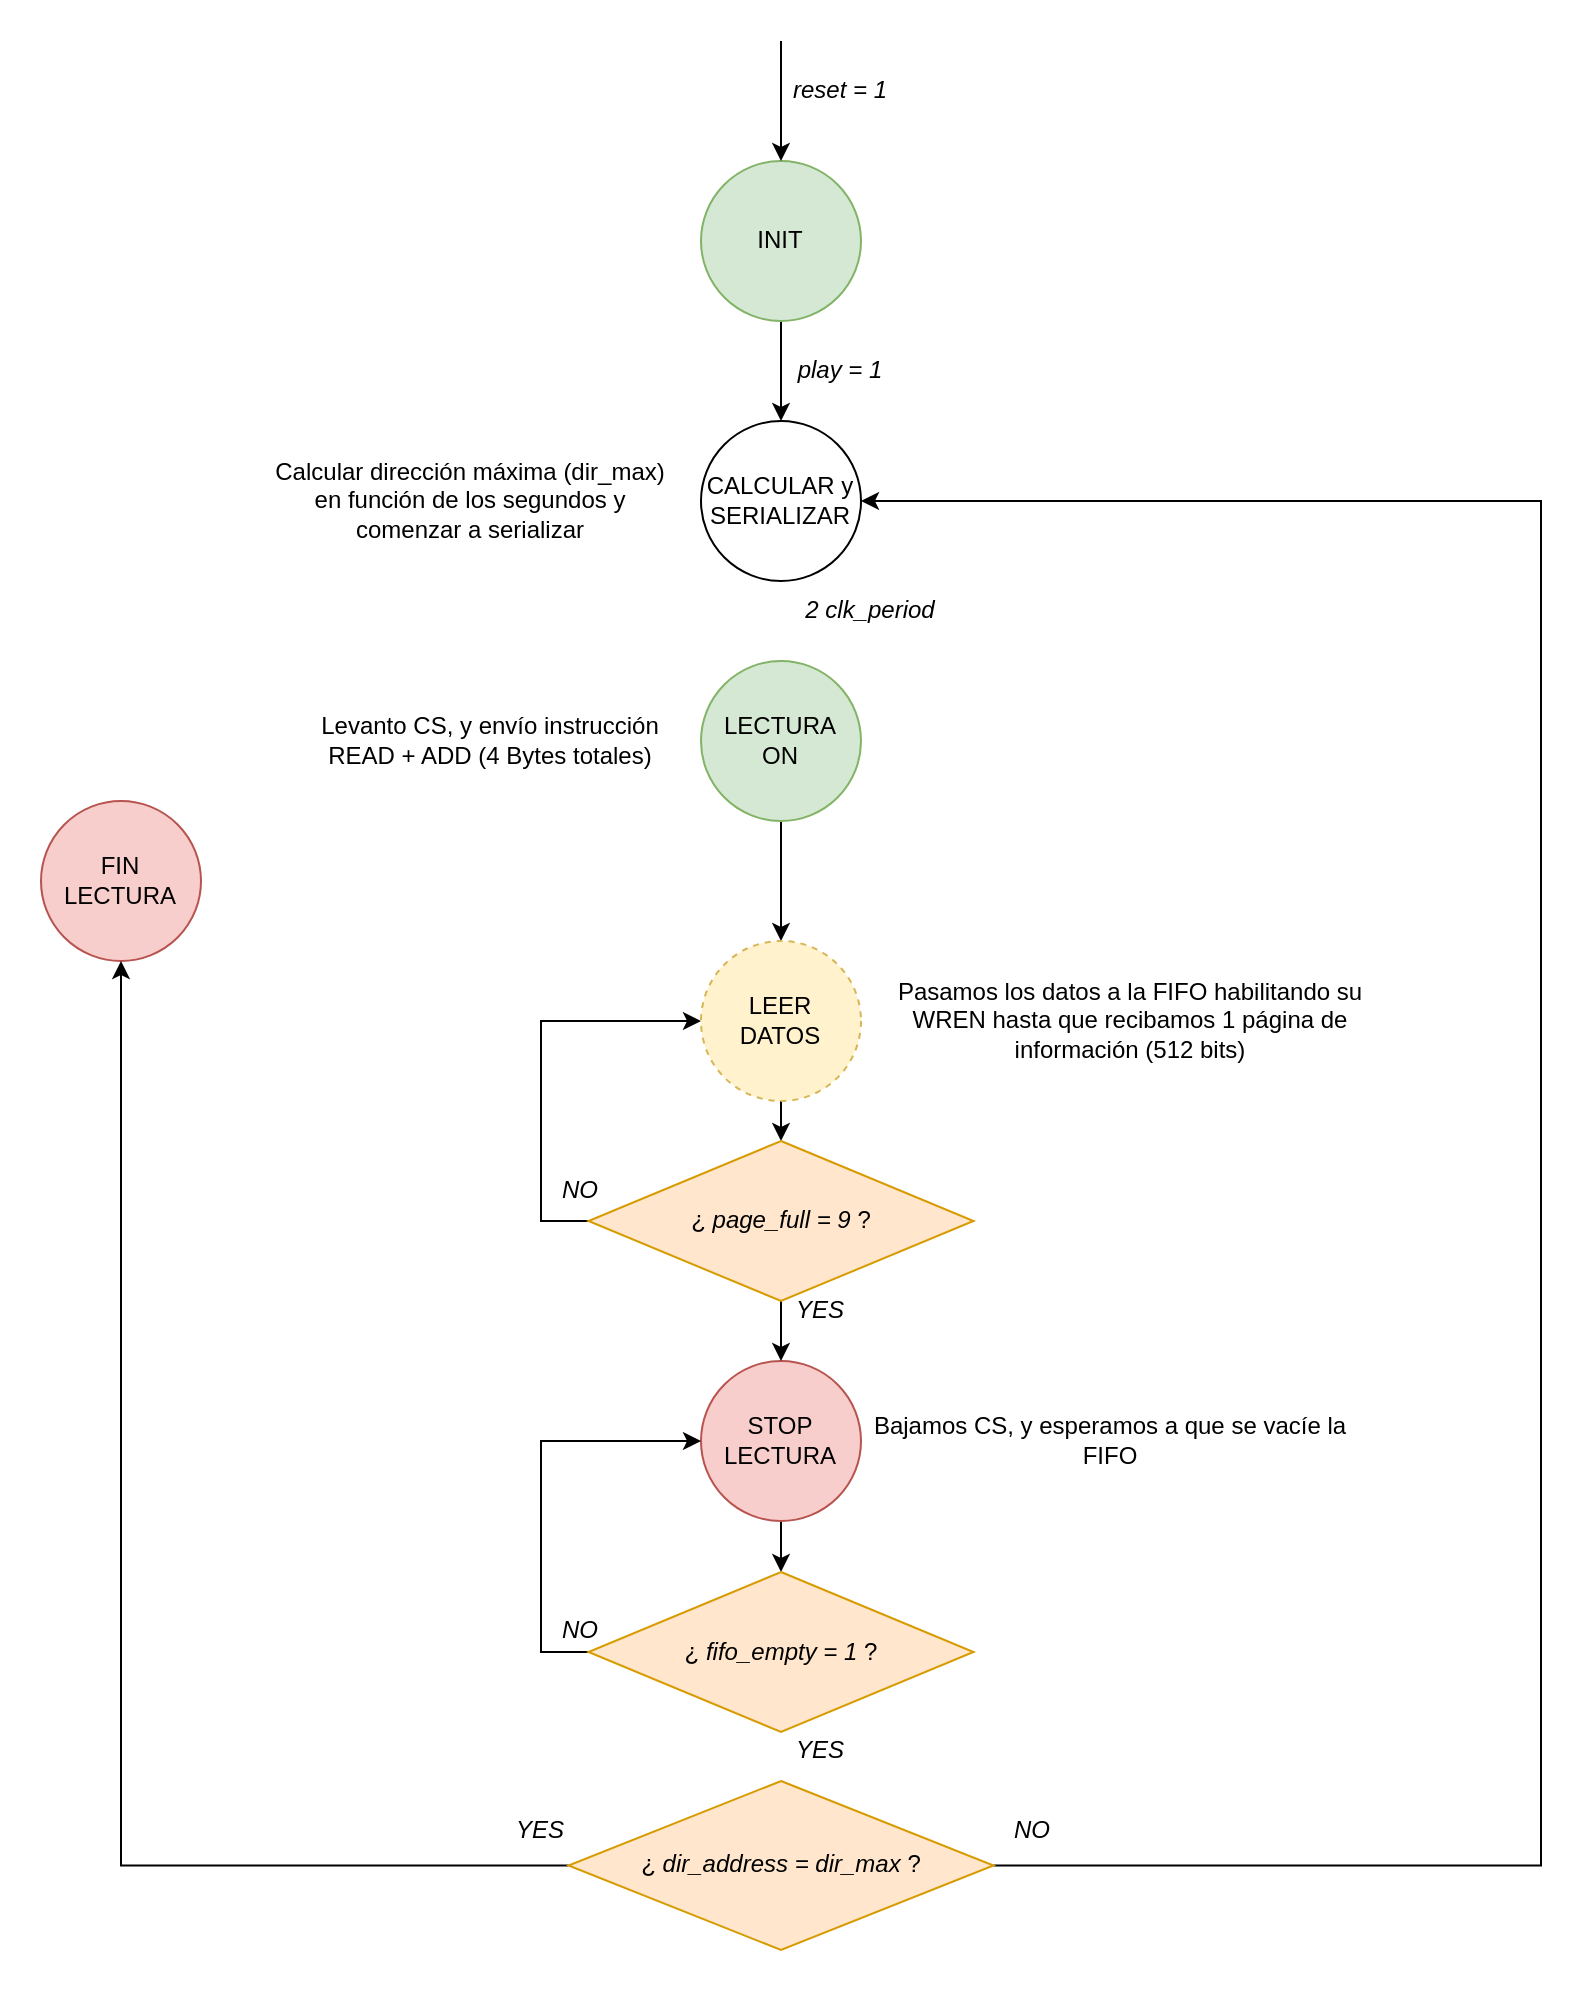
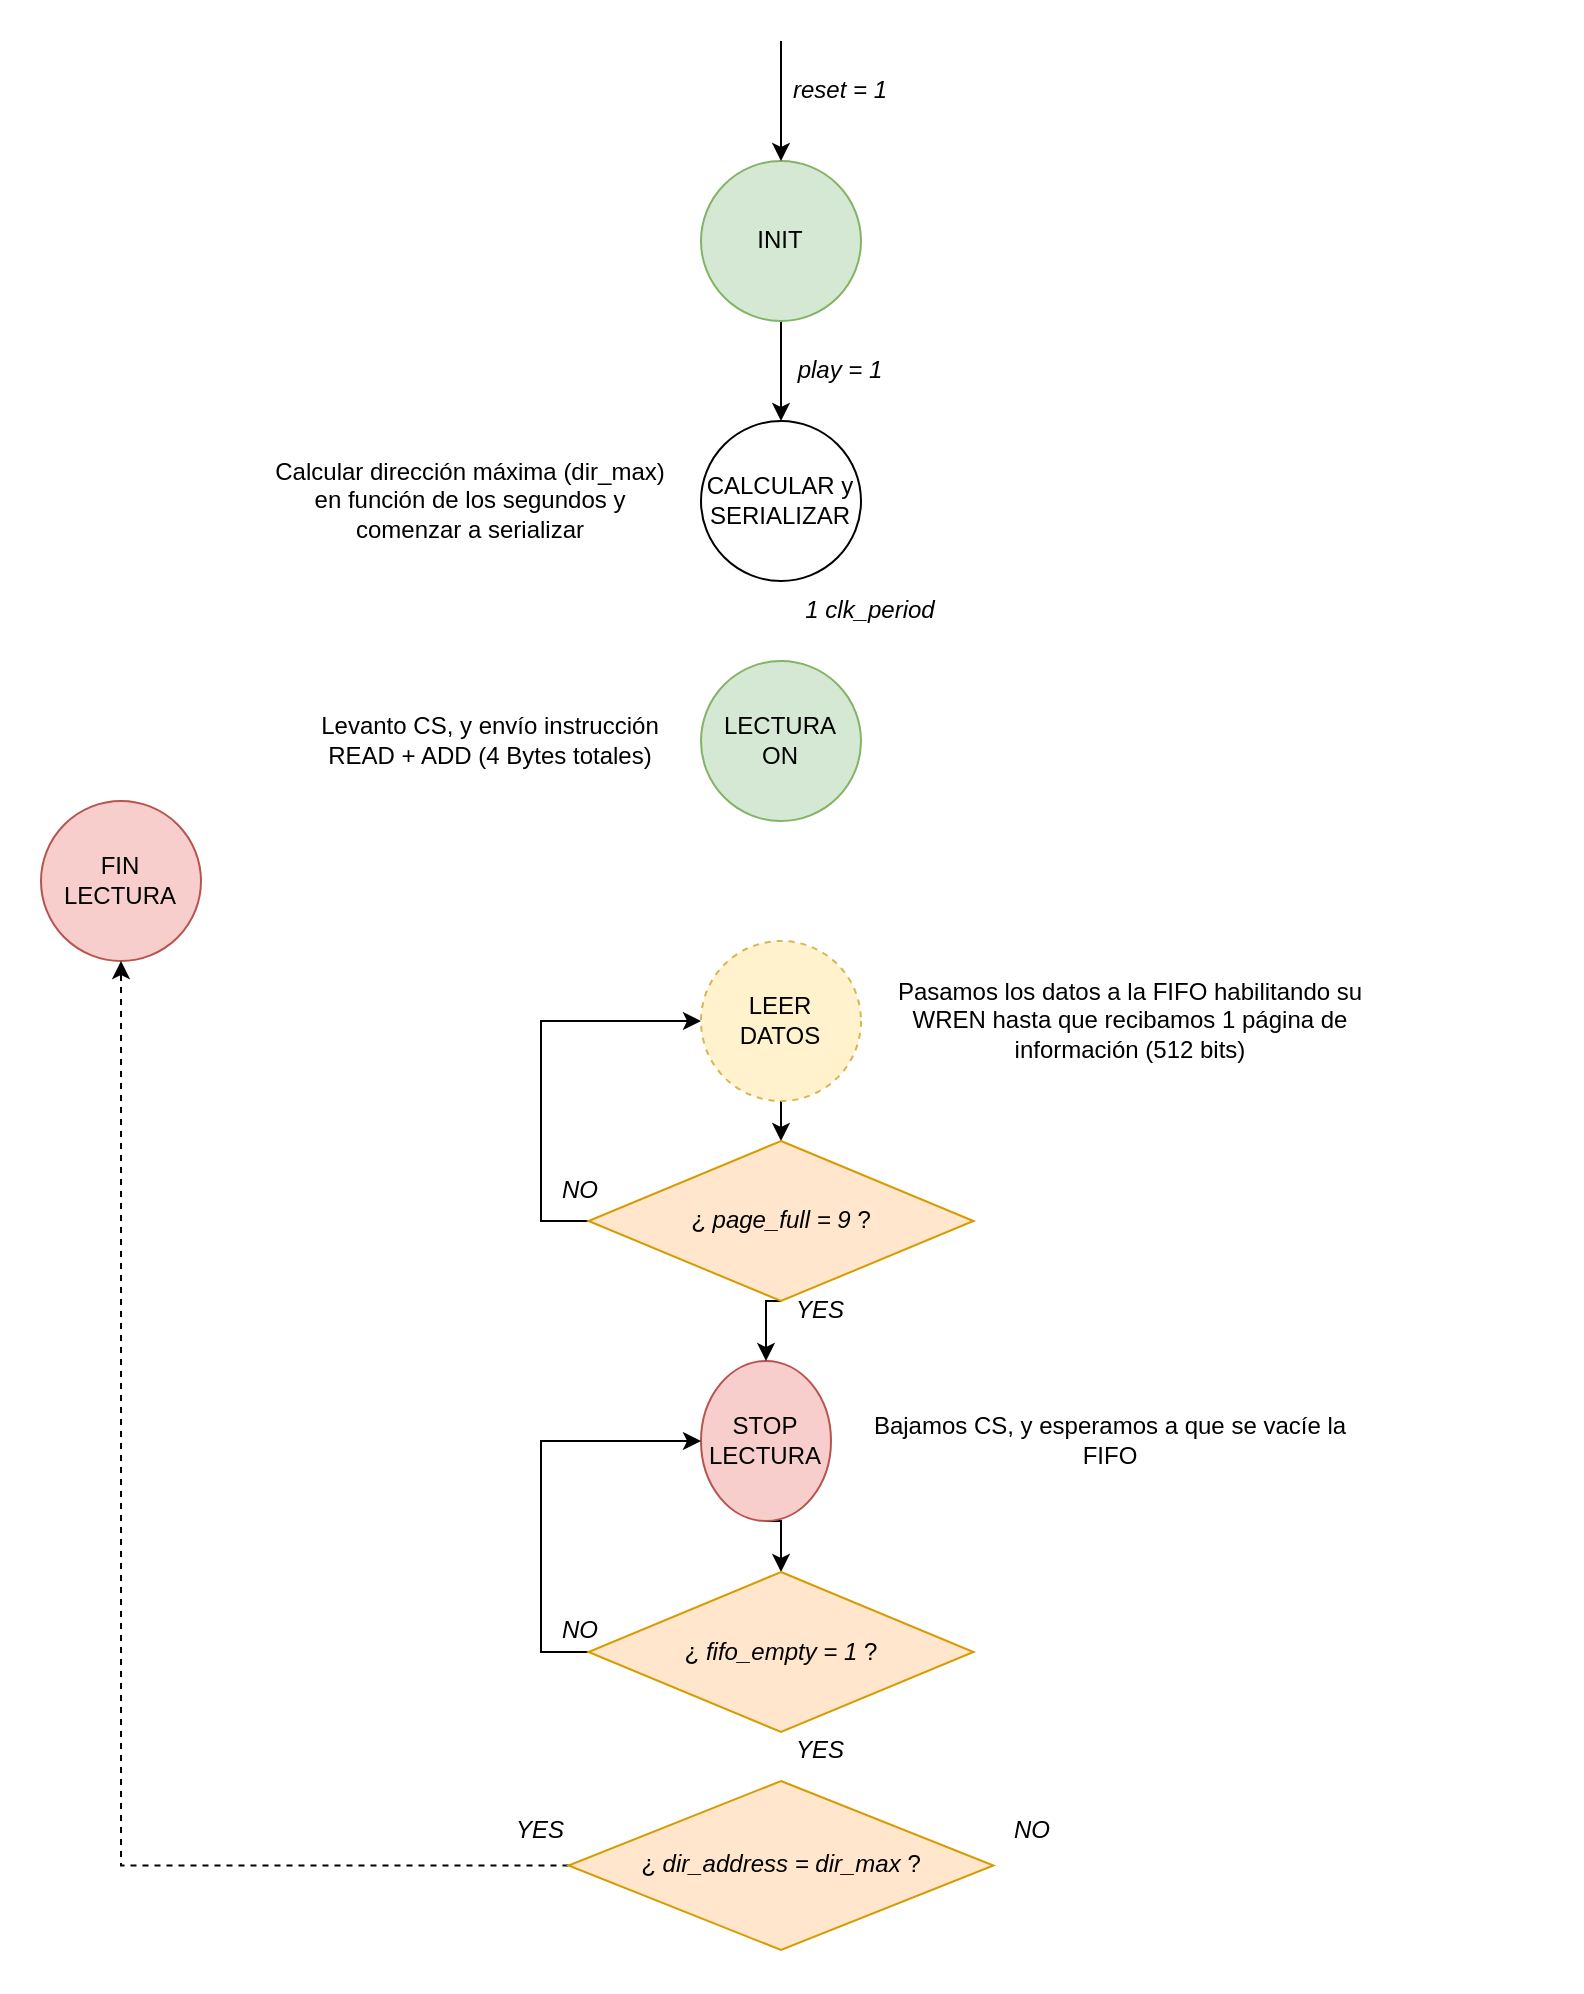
node "2 clk_period": label "2 clk_period" -> "1 clk_period"
edge "LECTURA ON" -> "LEER DATOS": removed
edge "¿ dir_address = dir_max ?" -> "CALCULAR y SERIALIZAR": removed
node "STOP LECTURA": size 160x160 -> 130x160
edge "¿ dir_address = dir_max ?" -> "FIN LECTURA": style solid -> dashed
